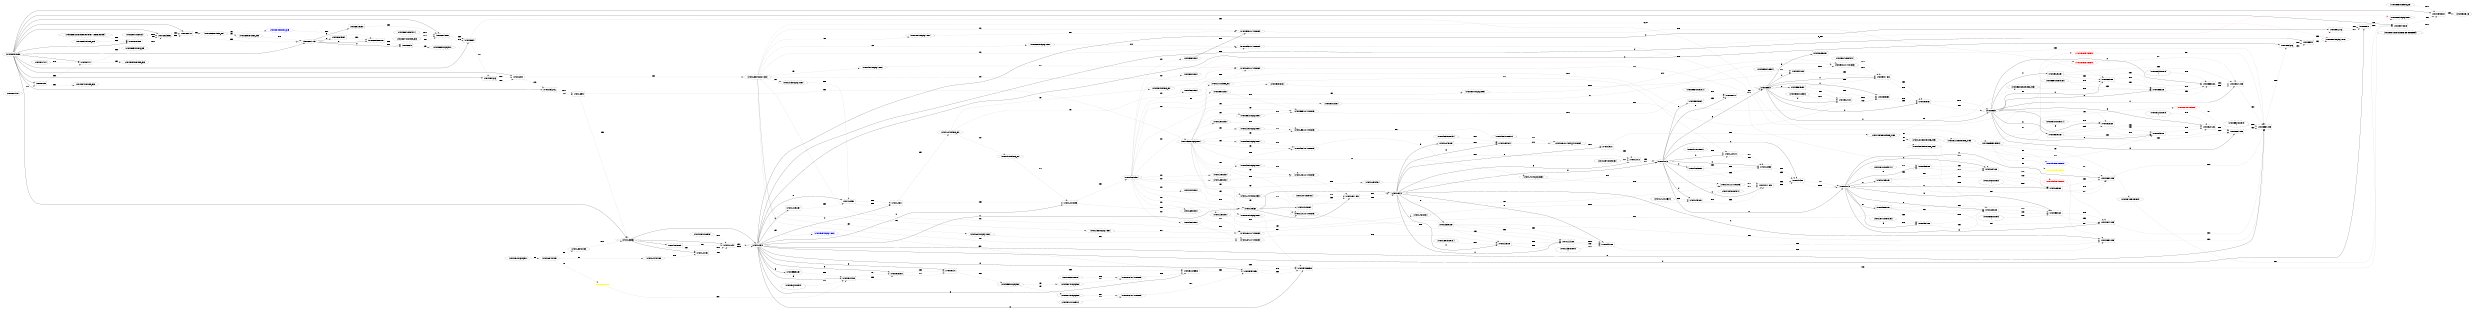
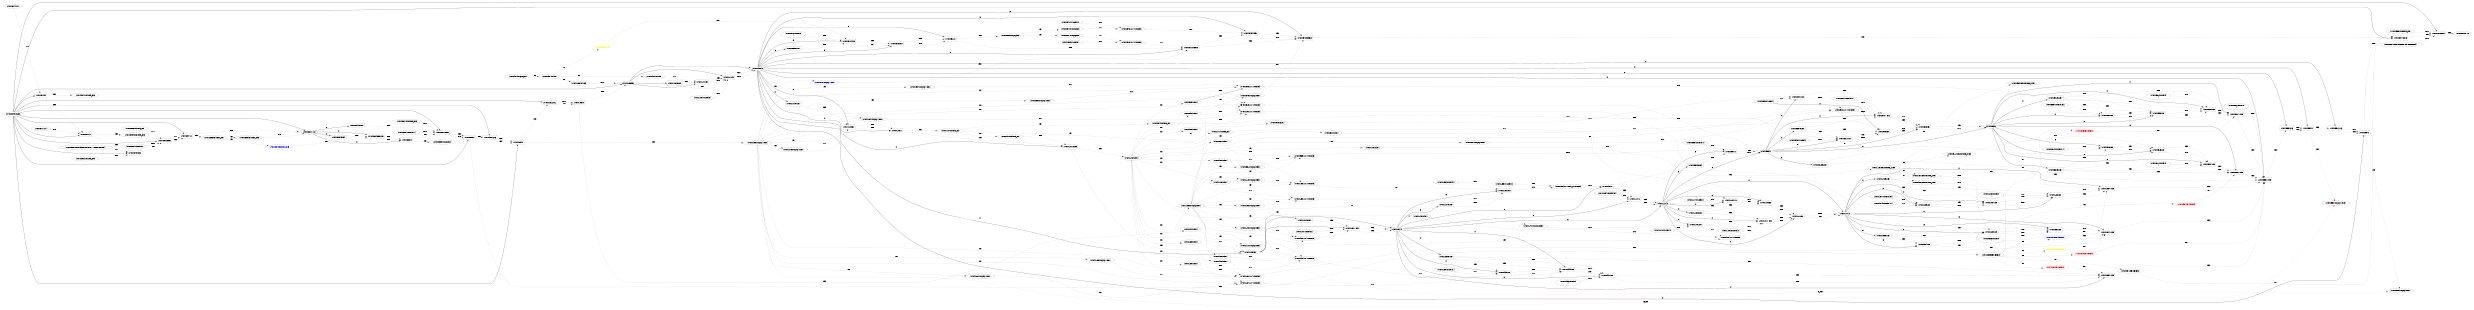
edge "(67821508)If" -> "(67821515)Eq": now "(67821520)number(1)" -> "(67821515)Eq"
edge "(67821496)String(lit( B-))" -> "(67821497)Add": now "(67821496)String(lit( B-))" -> "(67821485)Add"
